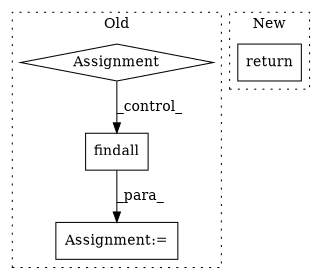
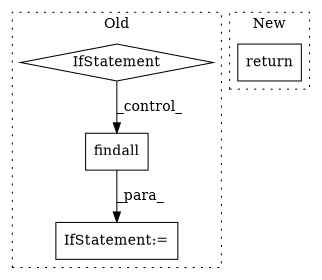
node "Assignment": label "Assignment" -> "IfStatement"
node "Assignment:=": label "Assignment:=" -> "IfStatement:="
